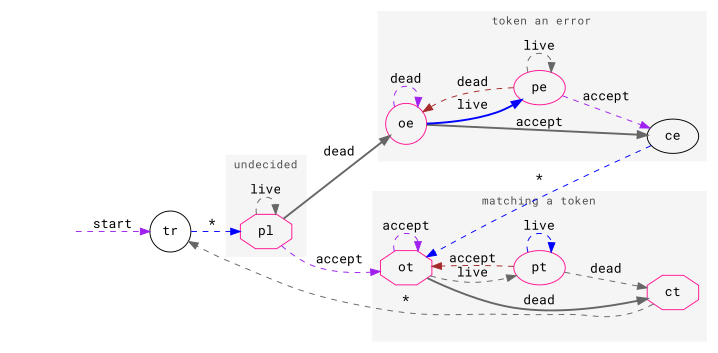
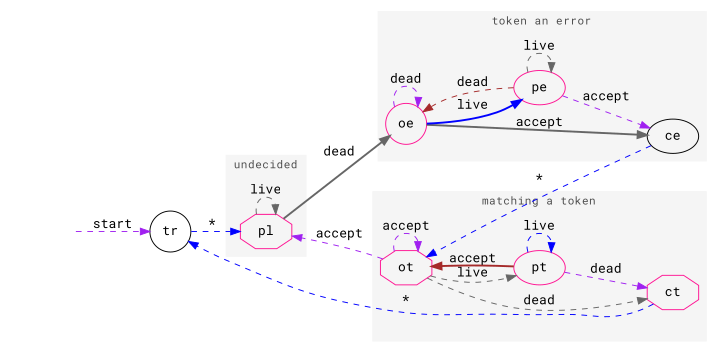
edge "pt" -> "ot": style dashed -> bold
edge "pl" -> "ot": reversed
edge "pt" -> "ct": color gray40 -> purple
edge "ot" -> "ct": style bold -> dashed
edge "ct" -> "tr": color gray40 -> blue
